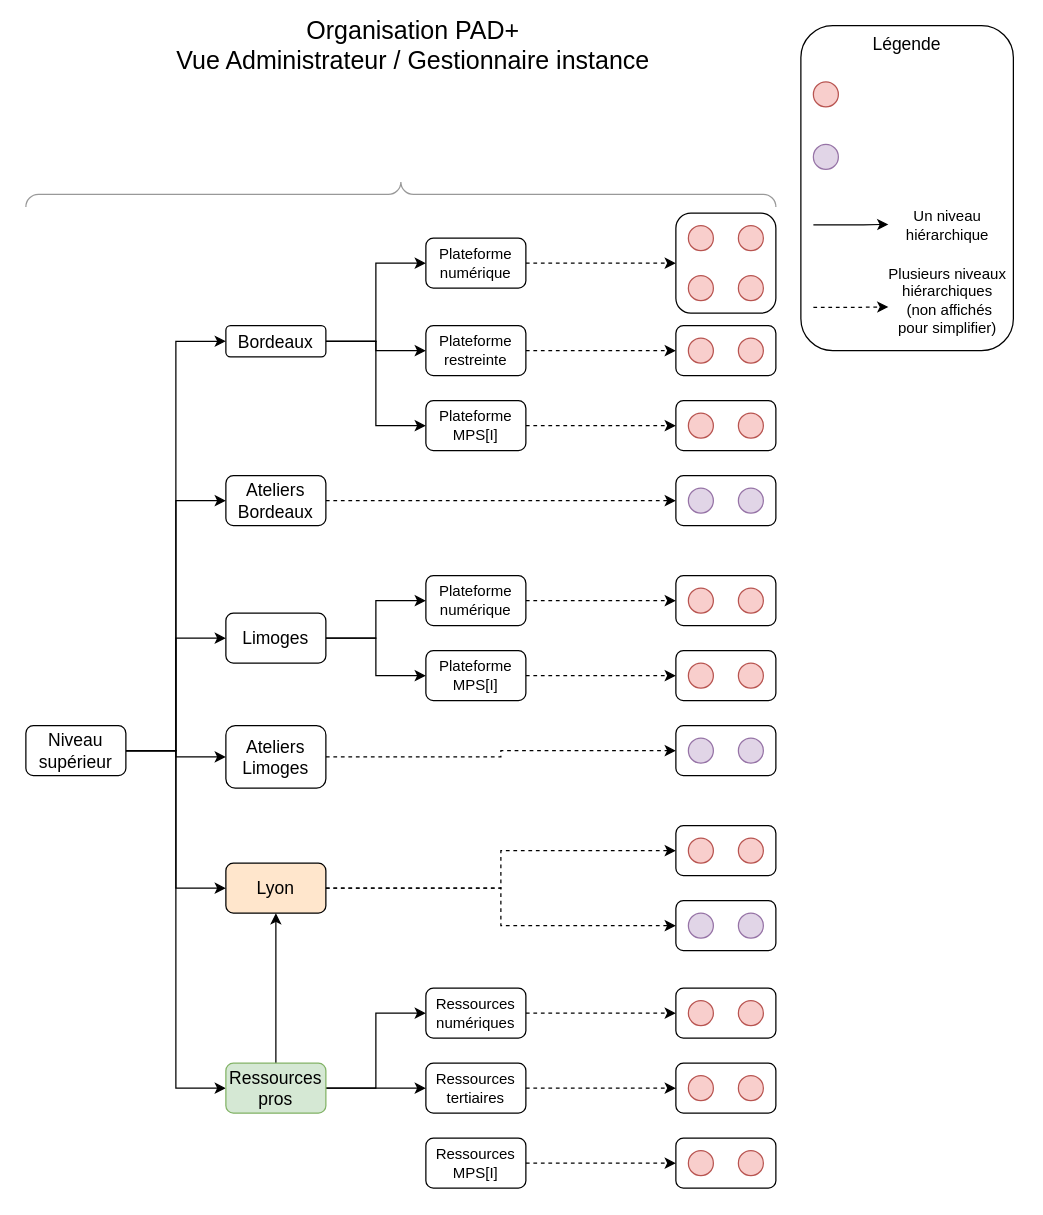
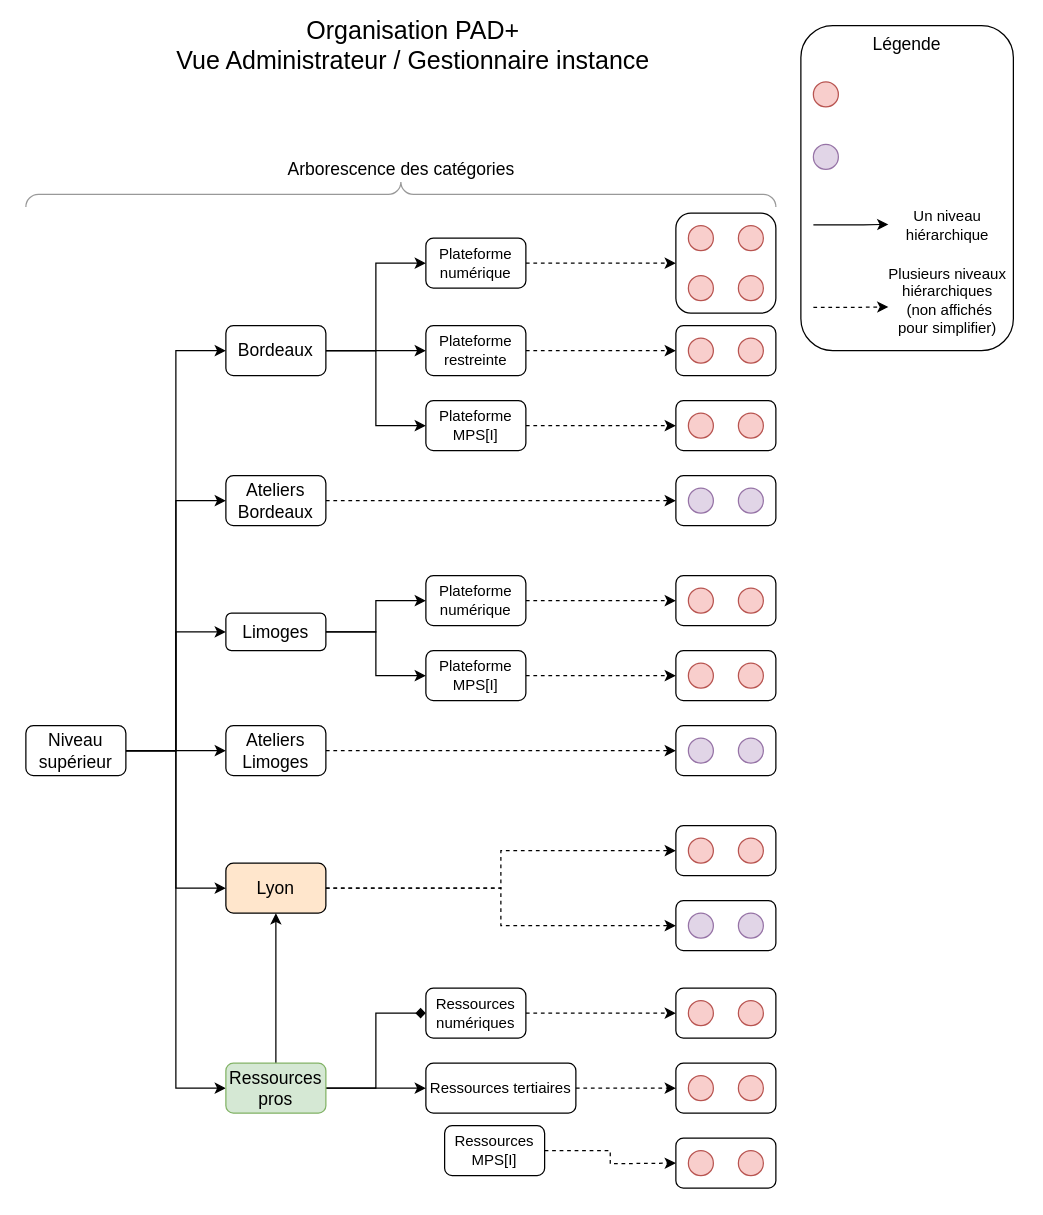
node "Arborescence des catégories": added
node "Bordeaux": size 100x31 -> 100x50
node "Limoges": size 100x50 -> 100x38
node "Ateliers Limoges": size 100x63 -> 100x50
edge "Ressources pros" -> "Ressources numériques": arrowhead classic -> diamond
node "Ressources tertiaires": size 100x50 -> 150x50
node "Ressources MPS[I]": moved (476, 1163) -> (494, 1151)
